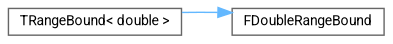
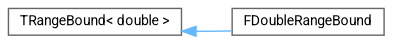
edge "TRangeBound< double >" -> "FDoubleRangeBound": reversed
